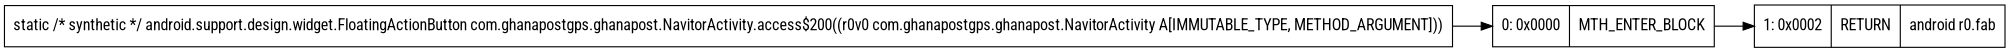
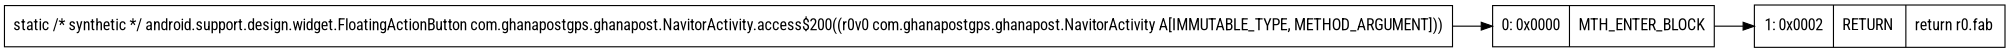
node "1: 0x0002": text "android r0.fab" -> "return r0.fab"
